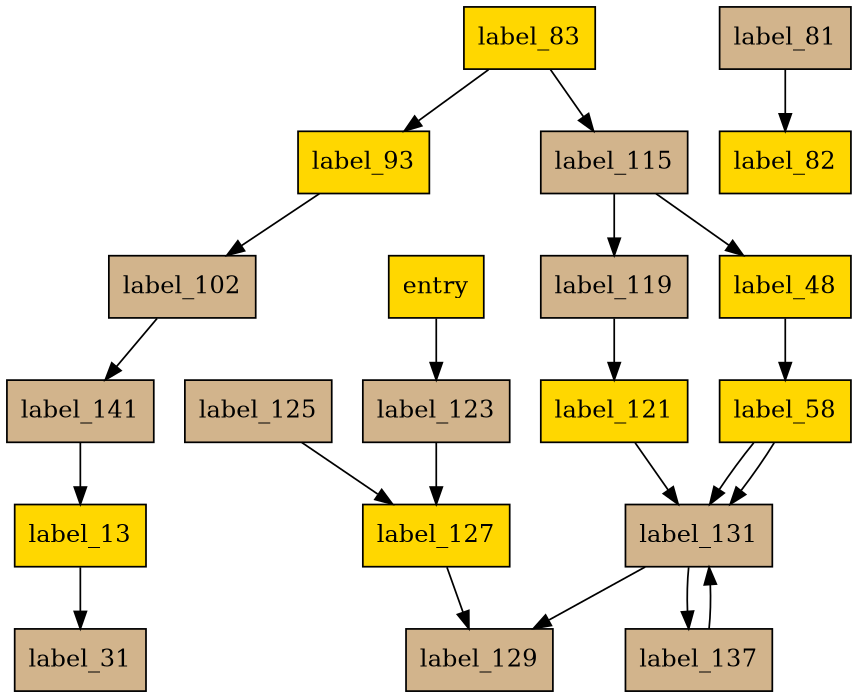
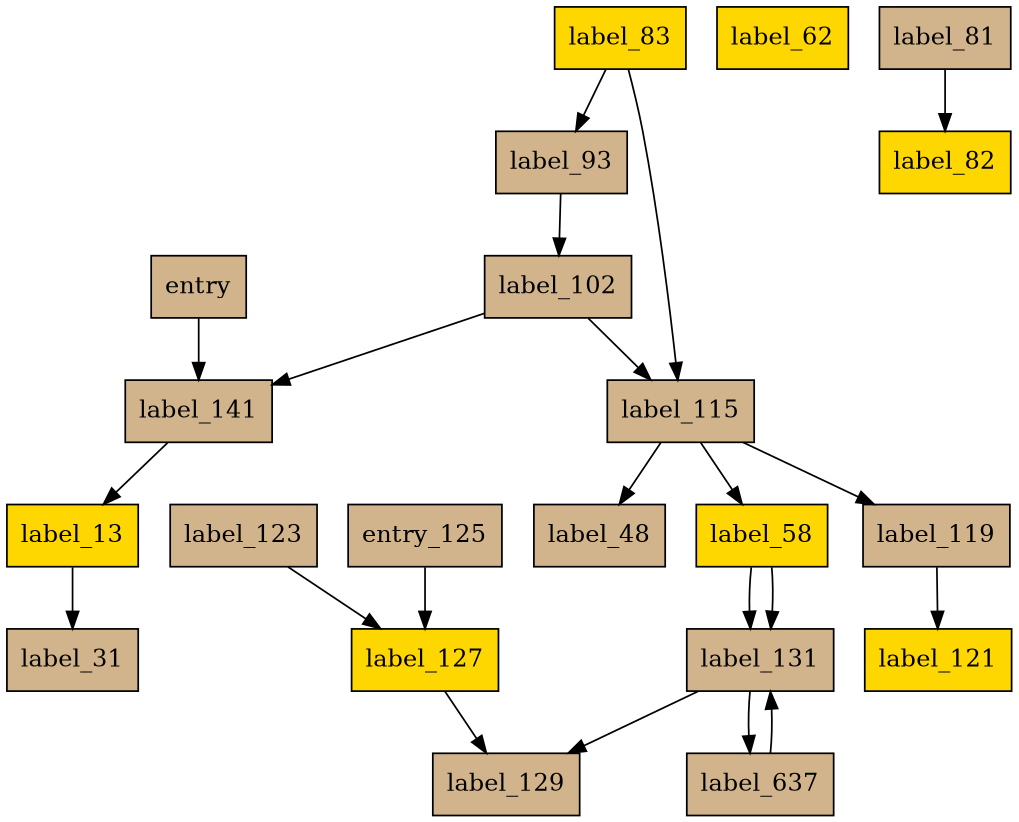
node "label_62": added
node "label_93": fillcolor gold -> tan
node "entry": fillcolor gold -> tan
node "label_48": fillcolor gold -> tan
edge "entry" -> "label_123": now "entry" -> "label_141"
edge "label_48" -> "label_58": now "label_115" -> "label_58"
edge "label_102" -> "label_115": added
node "label_125": label "label_125" -> "entry_125"
edge "label_121" -> "label_131": removed
node "label_137": label "label_137" -> "label_637"
